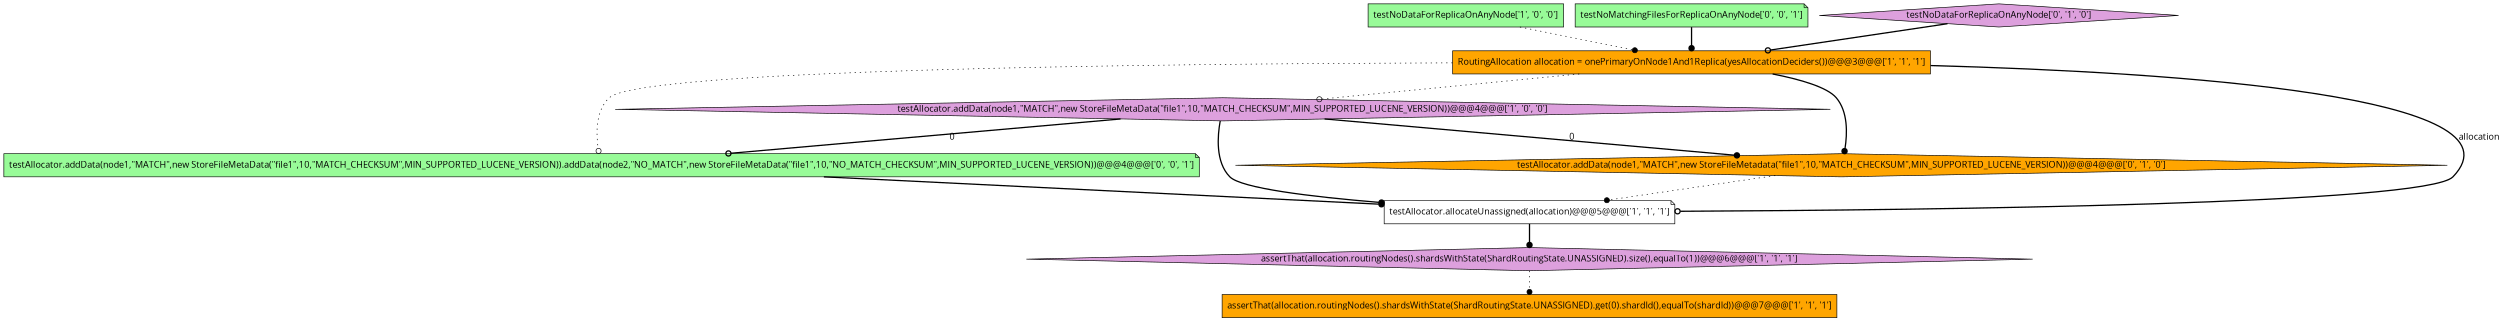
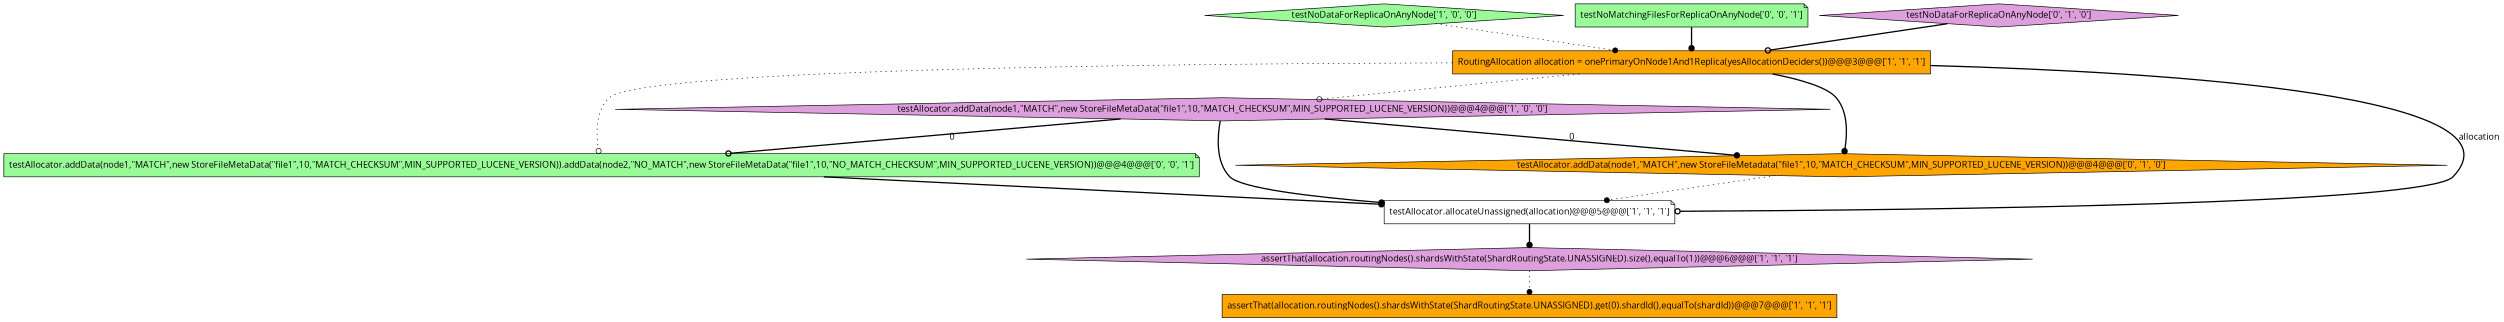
node "testNoDataForReplicaOnAnyNode['1', '0', '0']": shape box -> diamond
